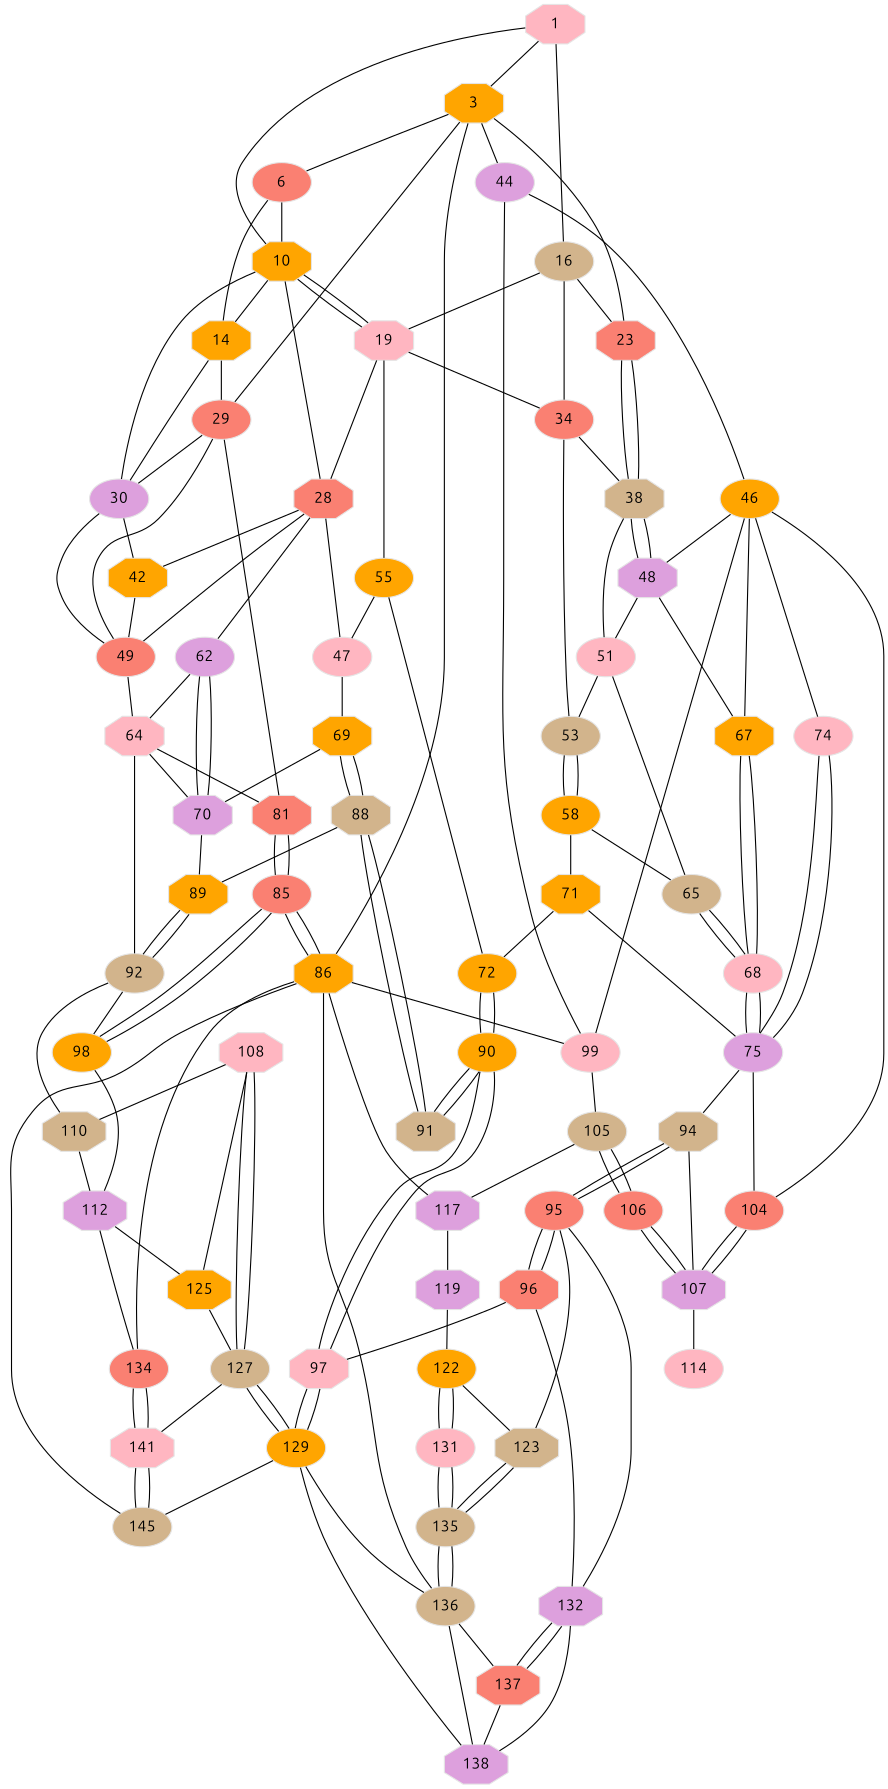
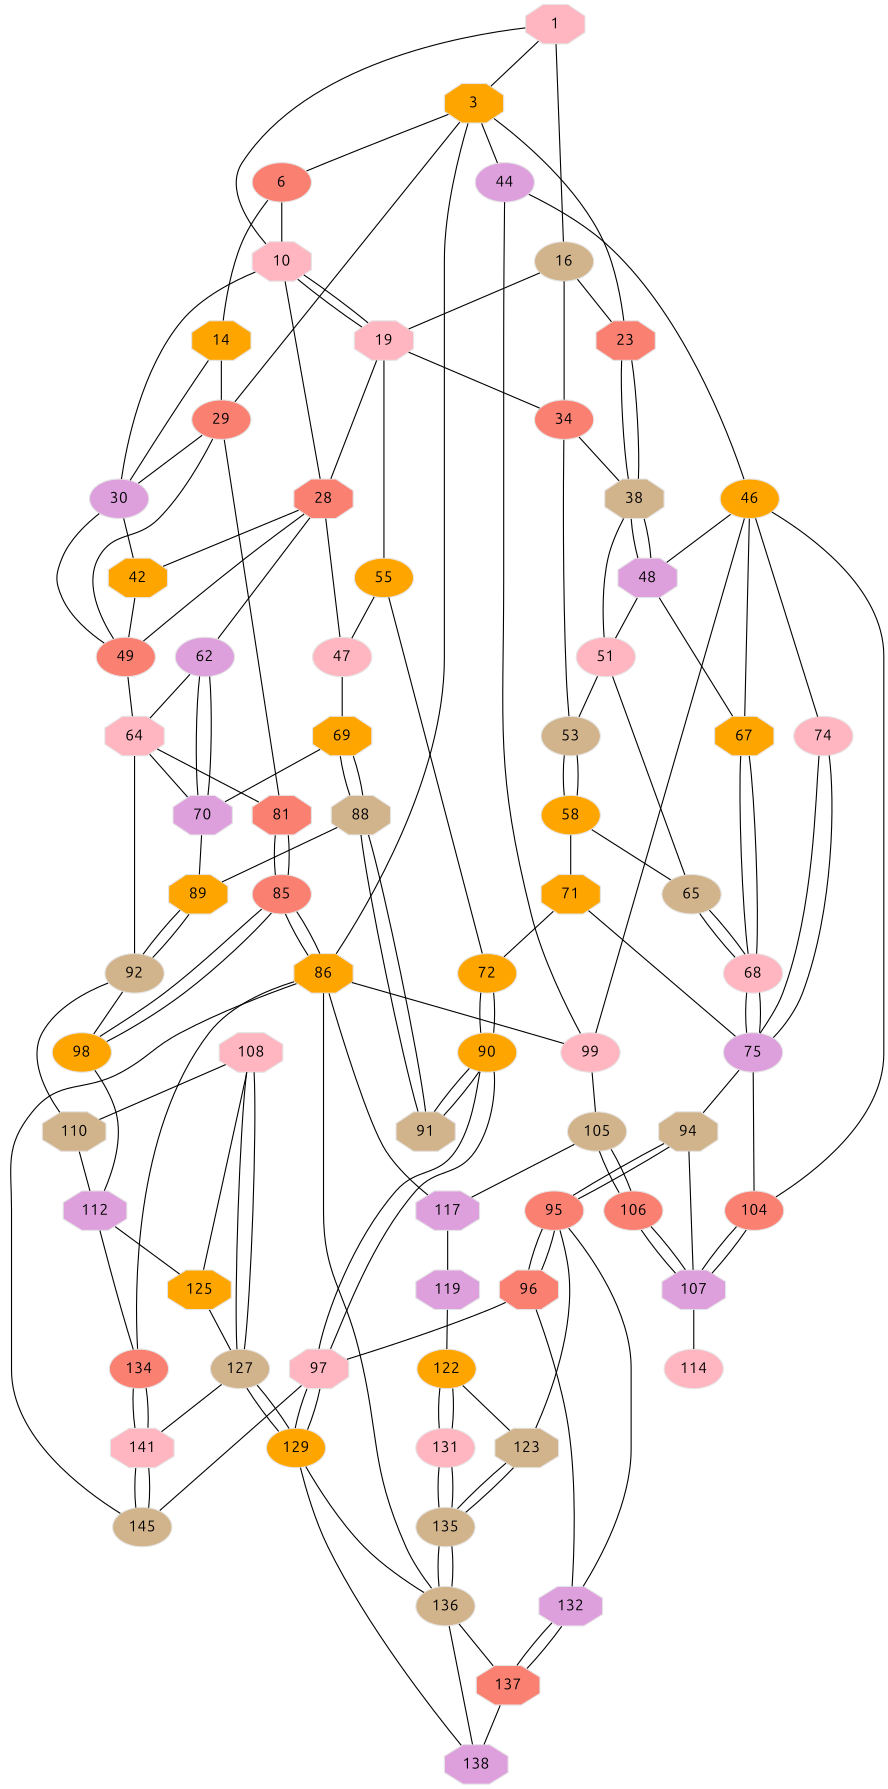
node "10": fillcolor orange -> lightpink
edge "10" -- "14": removed
edge "129" -- "145": now "97" -- "145"
edge "132" -- "138": removed
